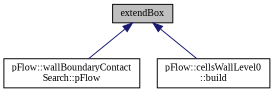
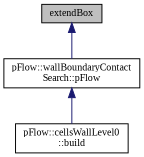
edge "pFlow::cellsWallLevel0 ::build" -> "extendBox": now "pFlow::cellsWallLevel0 ::build" -> "pFlow::wallBoundaryContact Search::pFlow"
